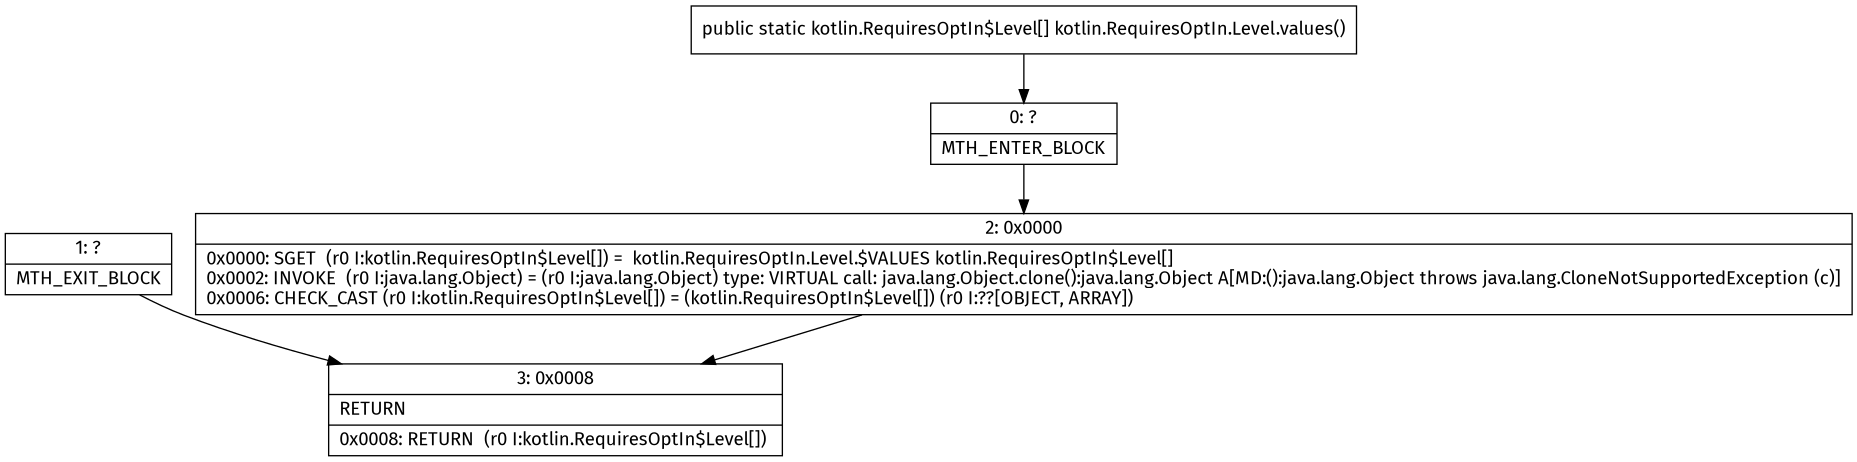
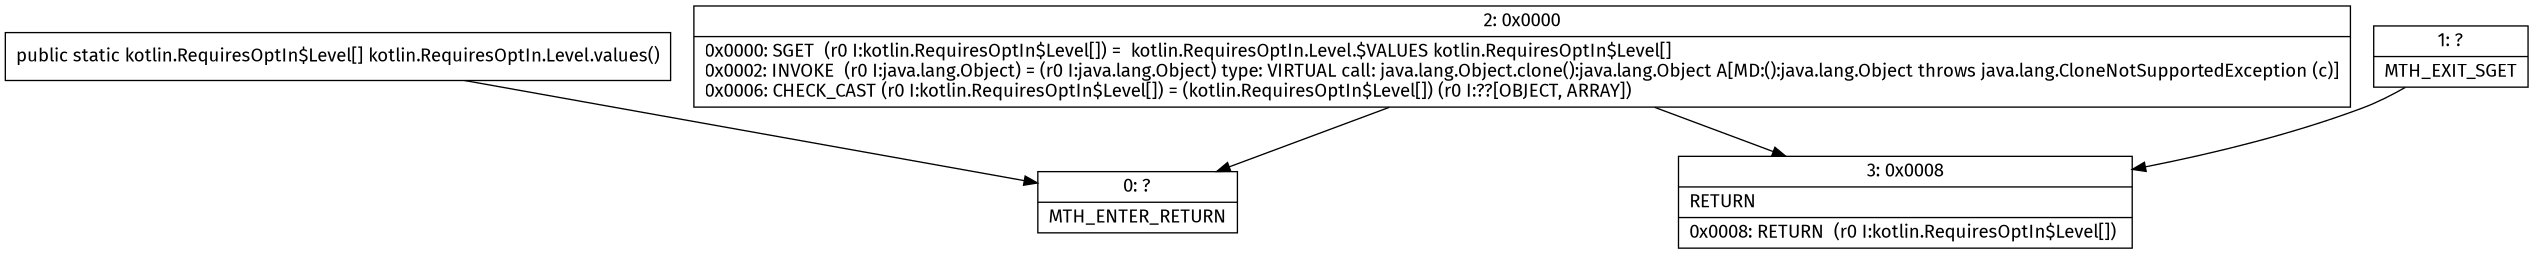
node "0: ?": text "MTH_ENTER_BLOCK" -> "MTH_ENTER_RETURN"
edge "0: ?" -> "2: 0x0000": reversed
node "1: ?": text "MTH_EXIT_BLOCK" -> "MTH_EXIT_SGET"
